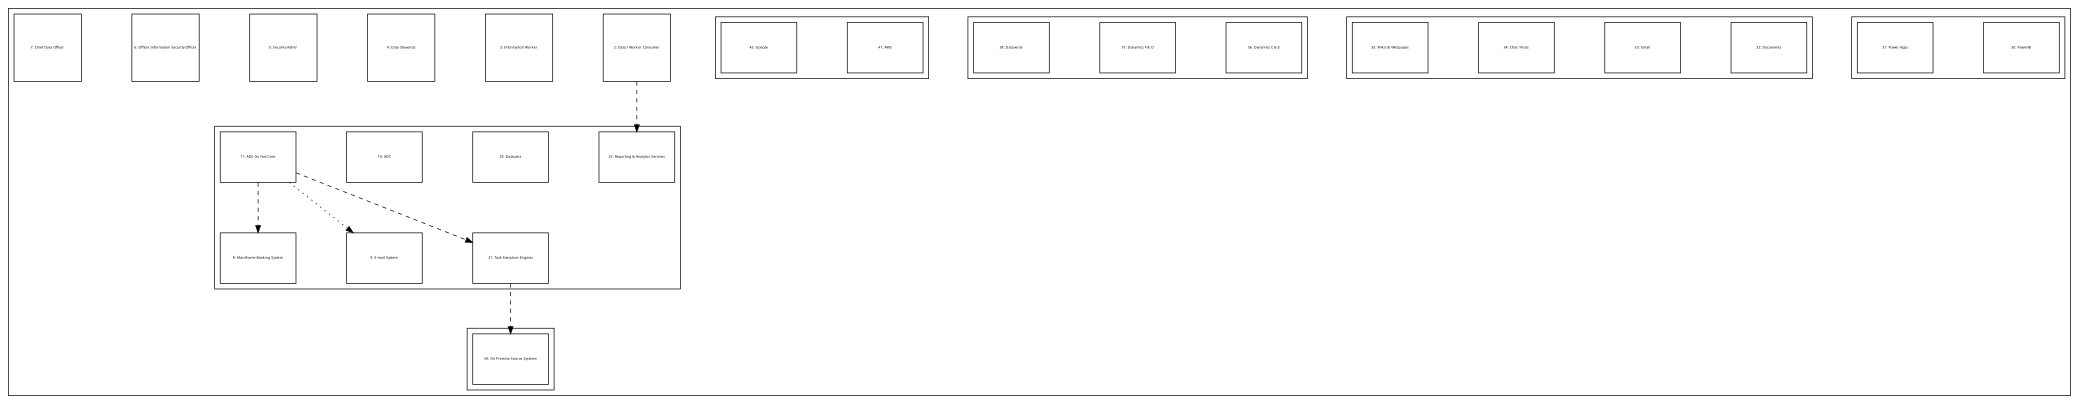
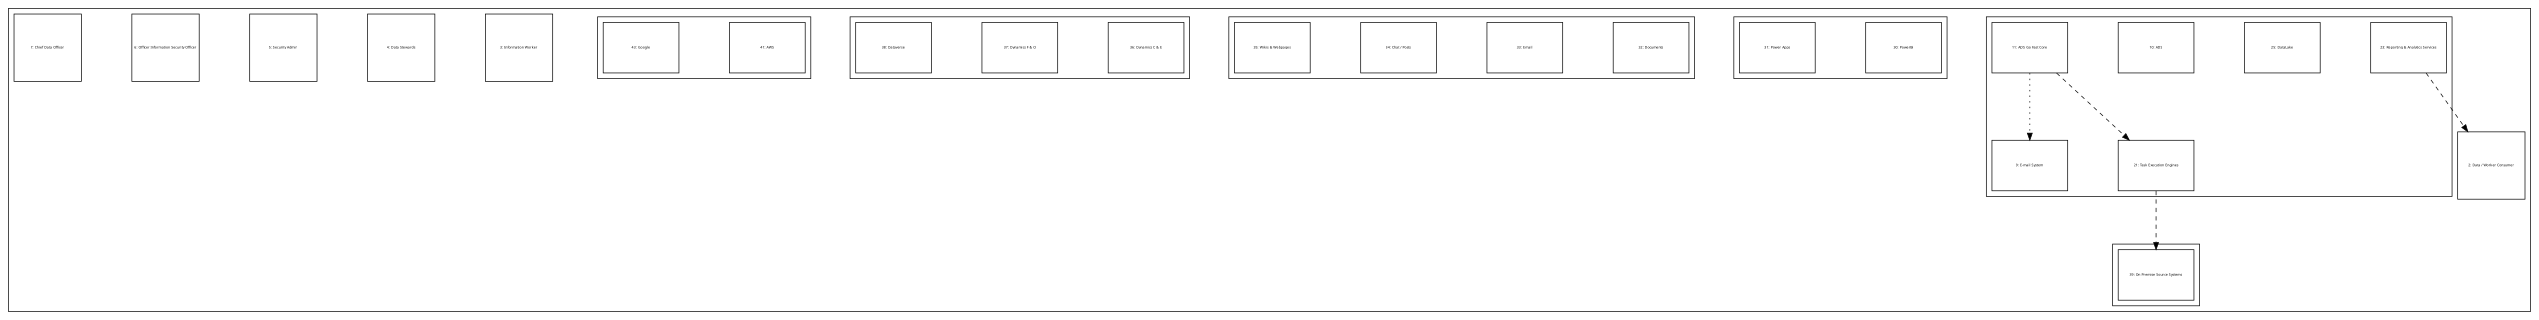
edge "2: Data / Worker Consumer" -> "23: Reporting & Analytics Services": reversed
node "8: Mainframe Banking System": removed
